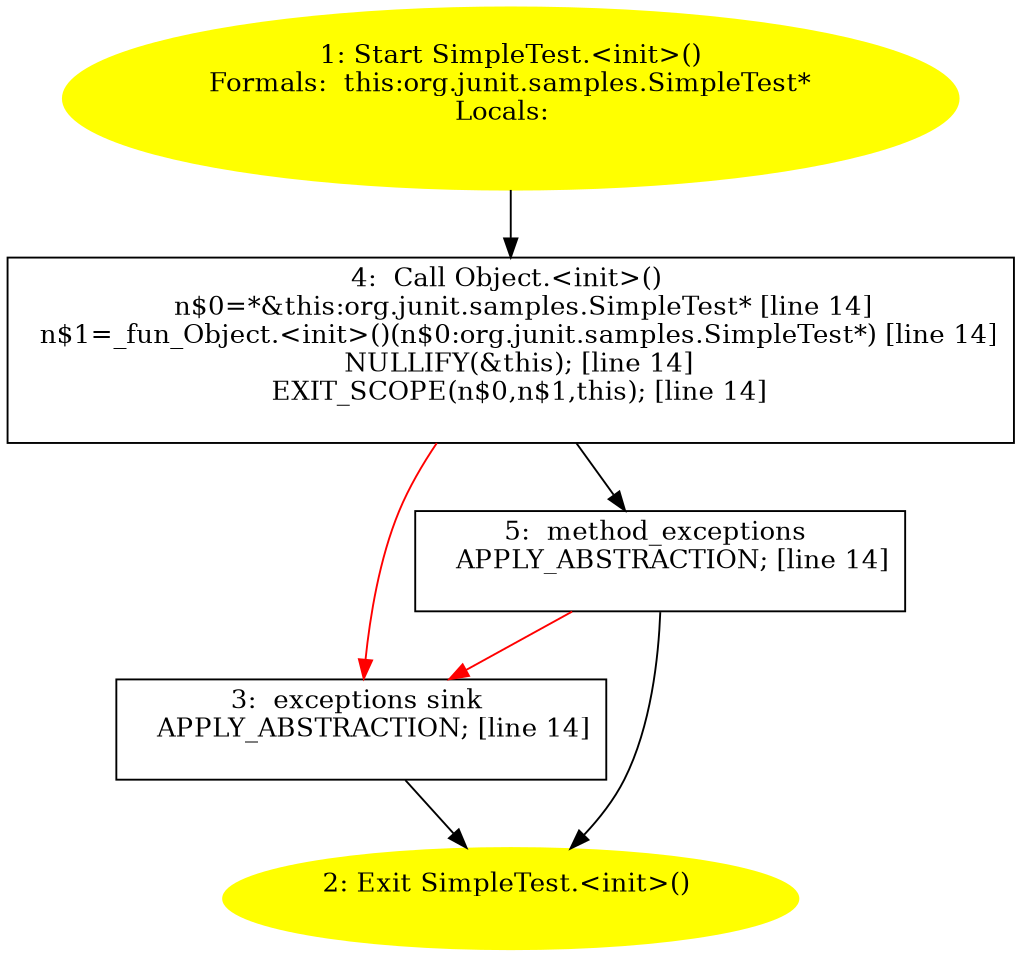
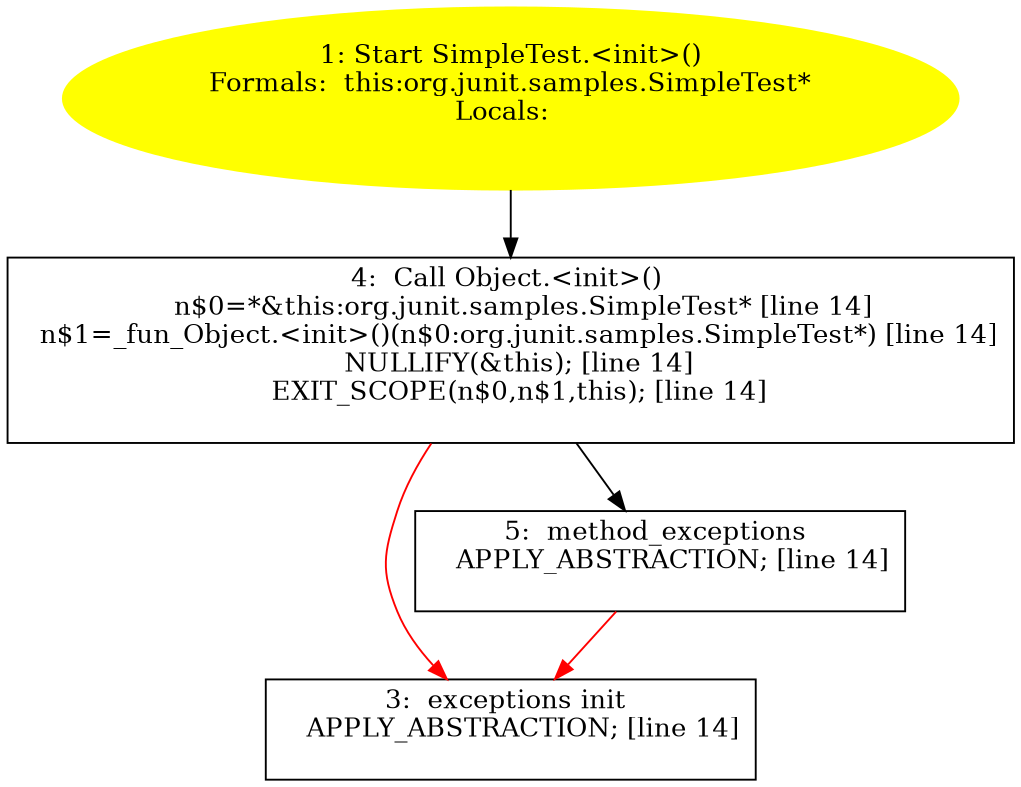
node "3:  exceptions sink APPLY_ABSTRACTION; [line 14]": label "3:  exceptions sink APPLY_ABSTRACTION; [line 14]" -> "3:  exceptions init APPLY_ABSTRACTION; [line 14]"
node "2: Exit SimpleTest.<init>()": removed
